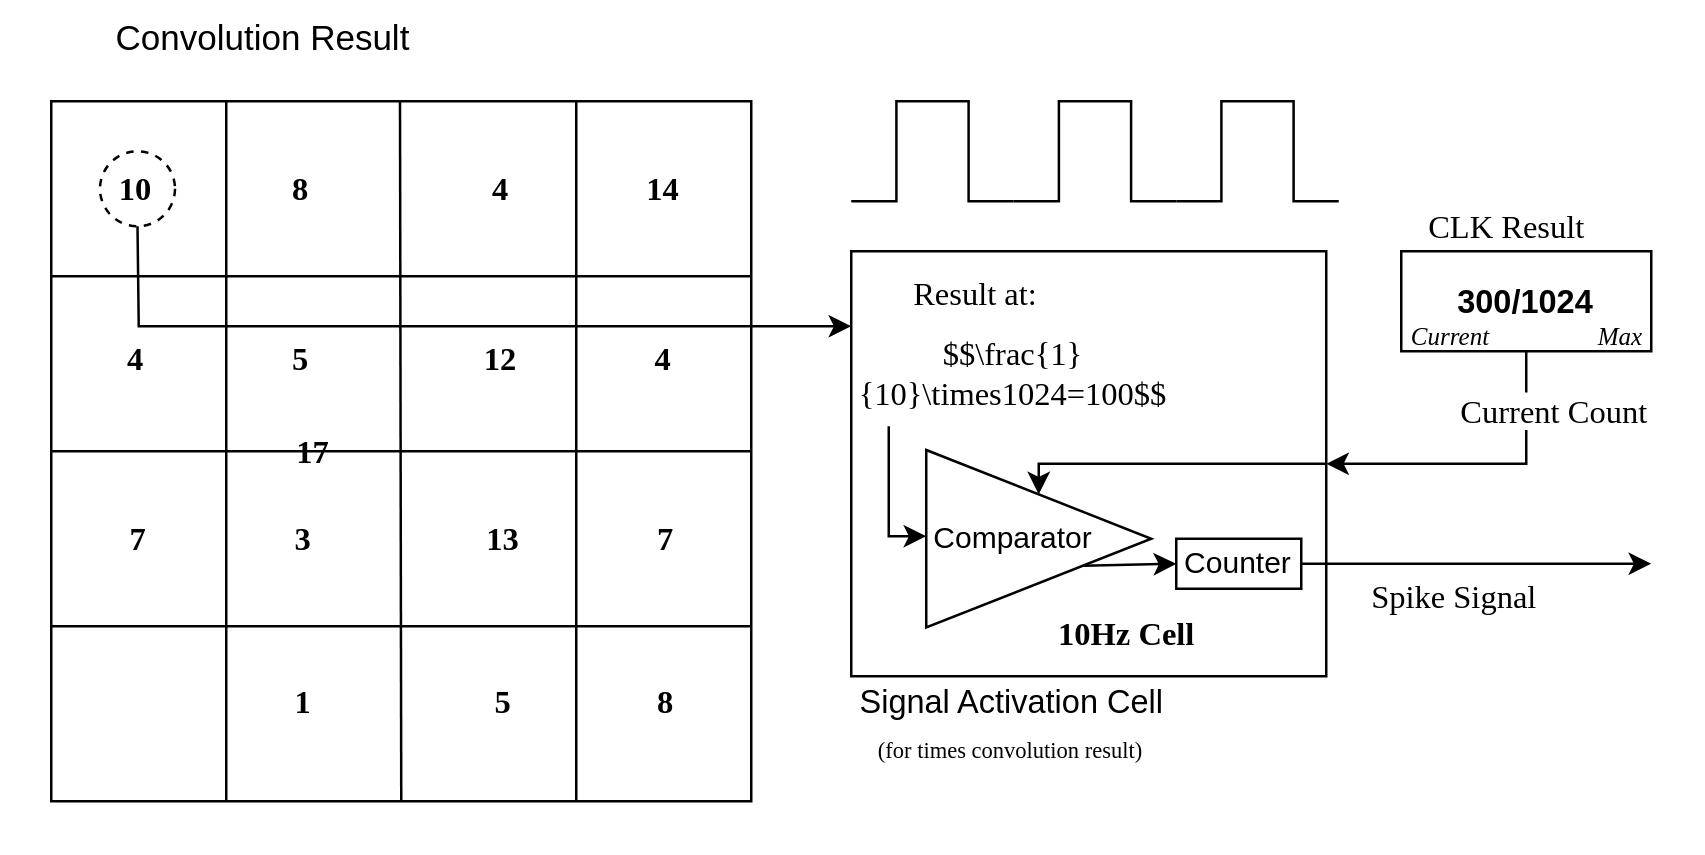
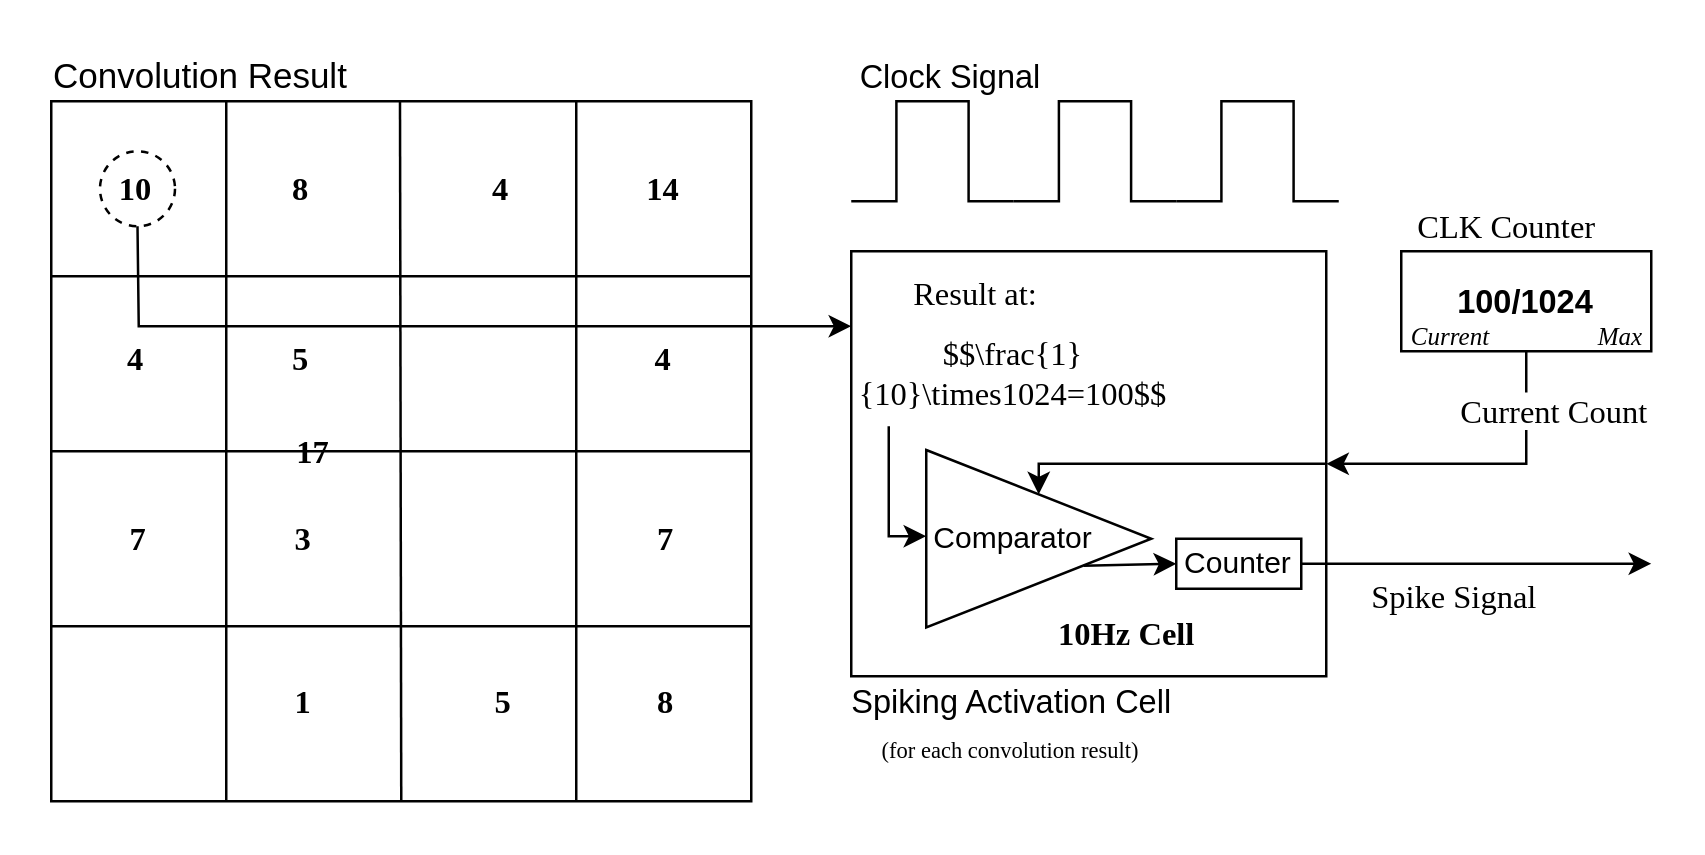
node "Convolution Result": moved (264, 39) -> (201, 76)
node "Clock Signal": added
node "CLK Result": label "CLK Result" -> "CLK Counter"
node "300/1024": label "300/1024" -> "100/1024"
node "12": removed
node "13": removed
node "Signal Activation Cell": label "Signal Activation Cell" -> "Spiking Activation Cell"
node "(for times convolution result)": label "(for times convolution result)" -> "(for each convolution result)"
